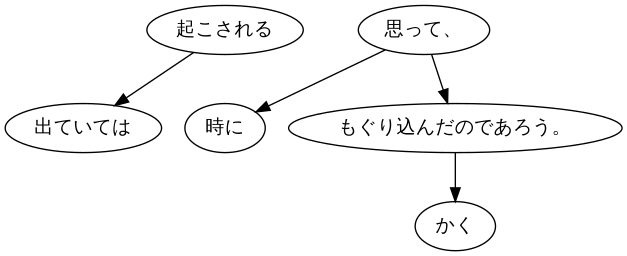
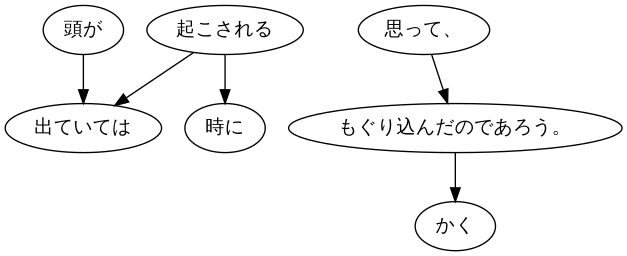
node "頭が": added
edge "思って、" -> "時に": now "起こされる" -> "時に"
